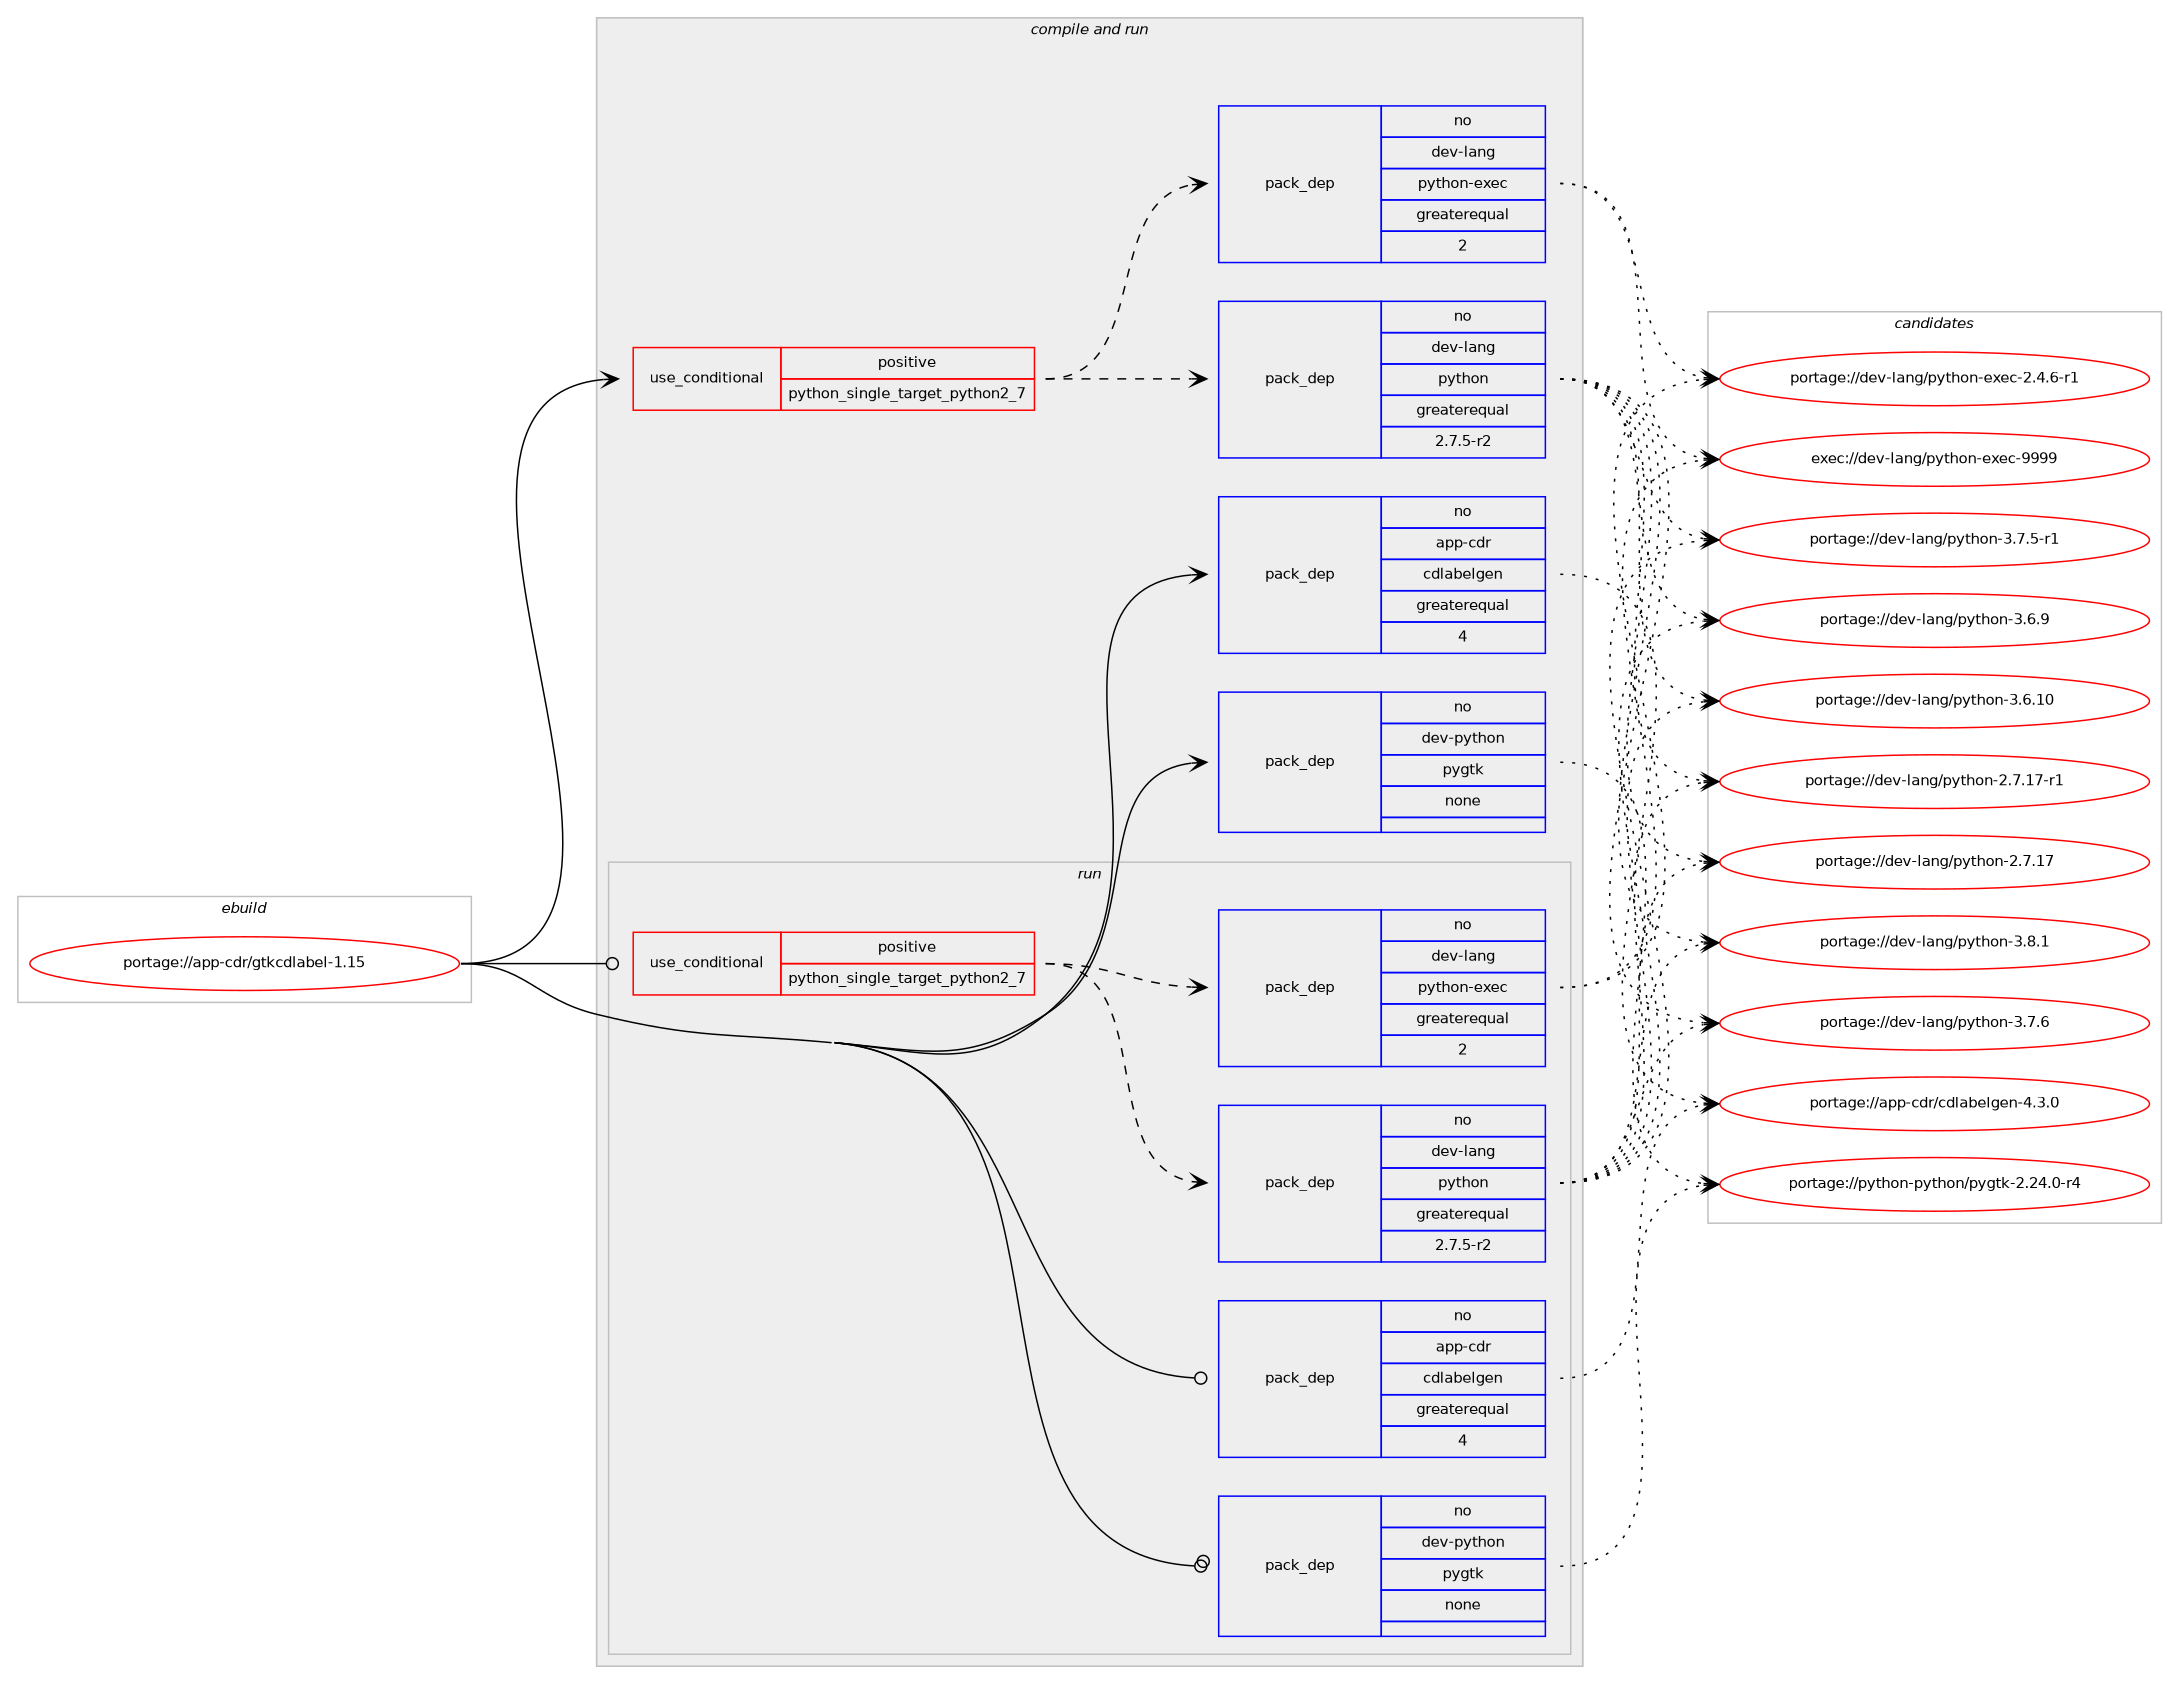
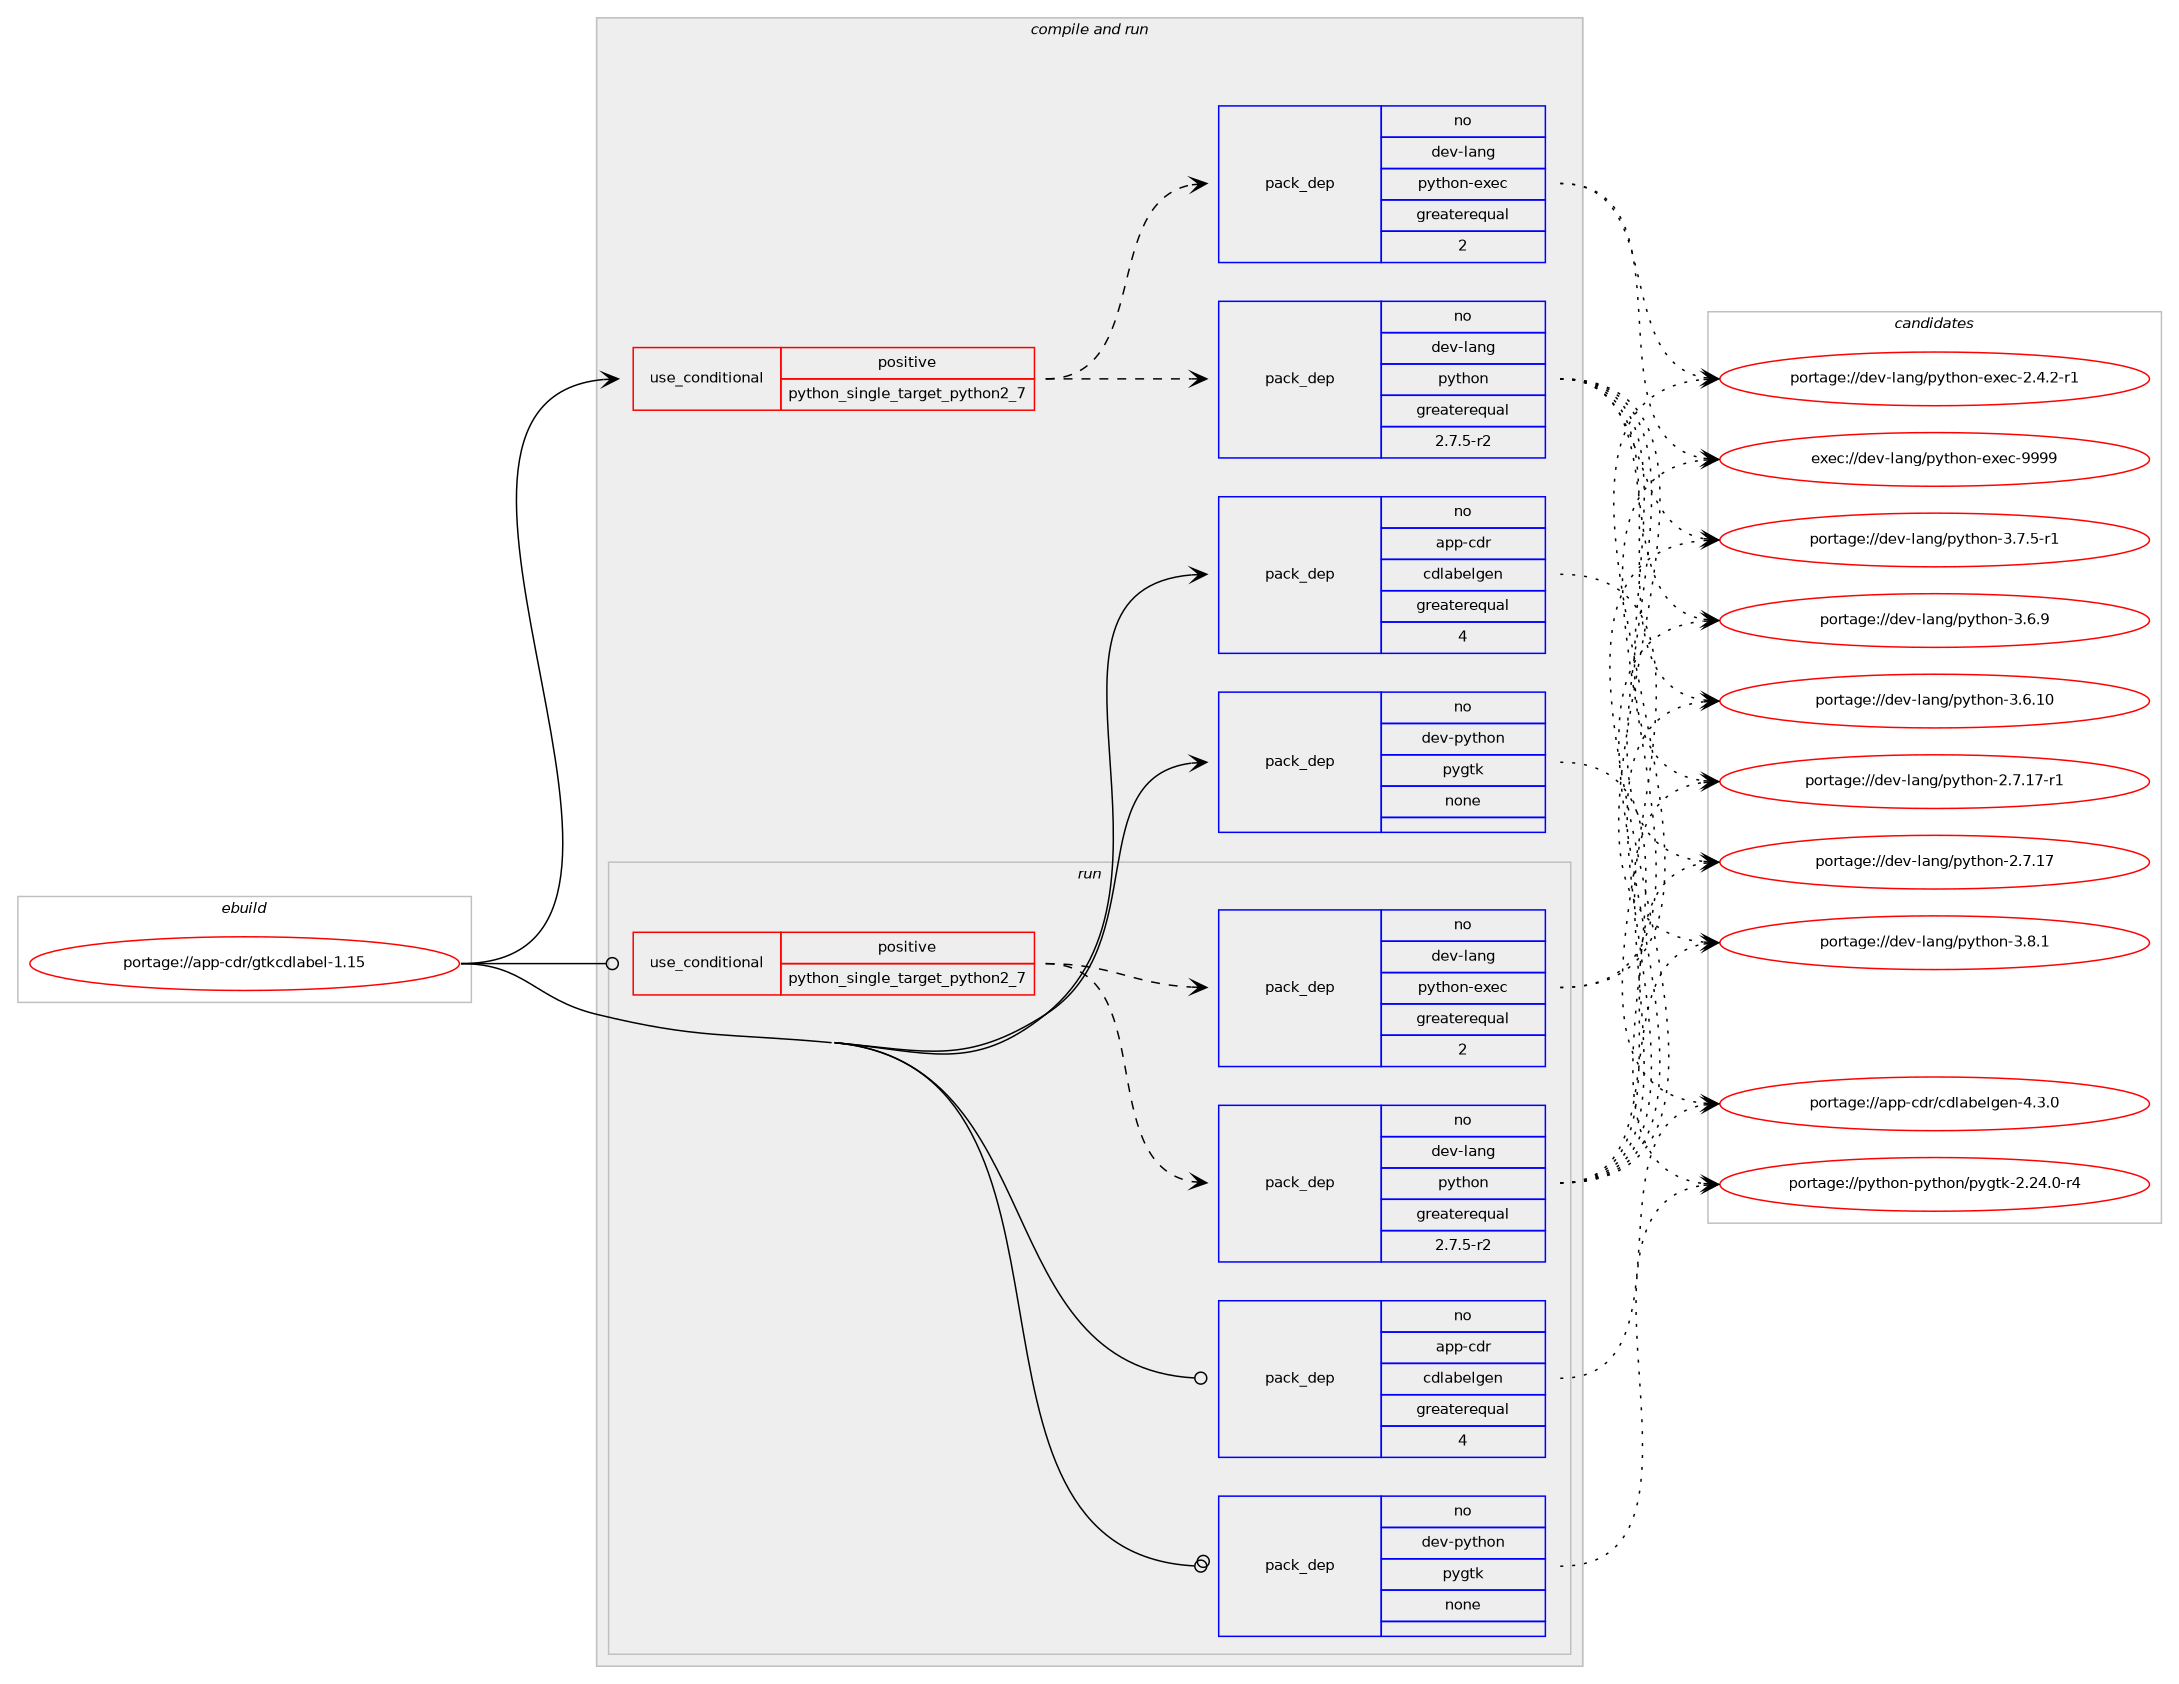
node "portage://dev-lang/python-exec-2.4.6-r1": label "portage://dev-lang/python-exec-2.4.6-r1" -> "portage://dev-lang/python-exec-2.4.2-r1"
node "portage://dev-lang/python-3.7.6": removed
